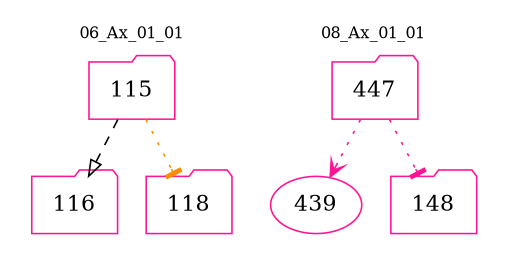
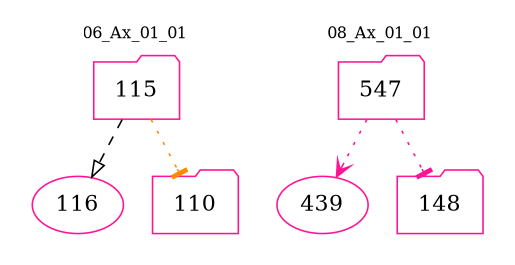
node "447": label "447" -> "547"
node "116": shape folder -> ellipse
node "118": label "118" -> "110"
